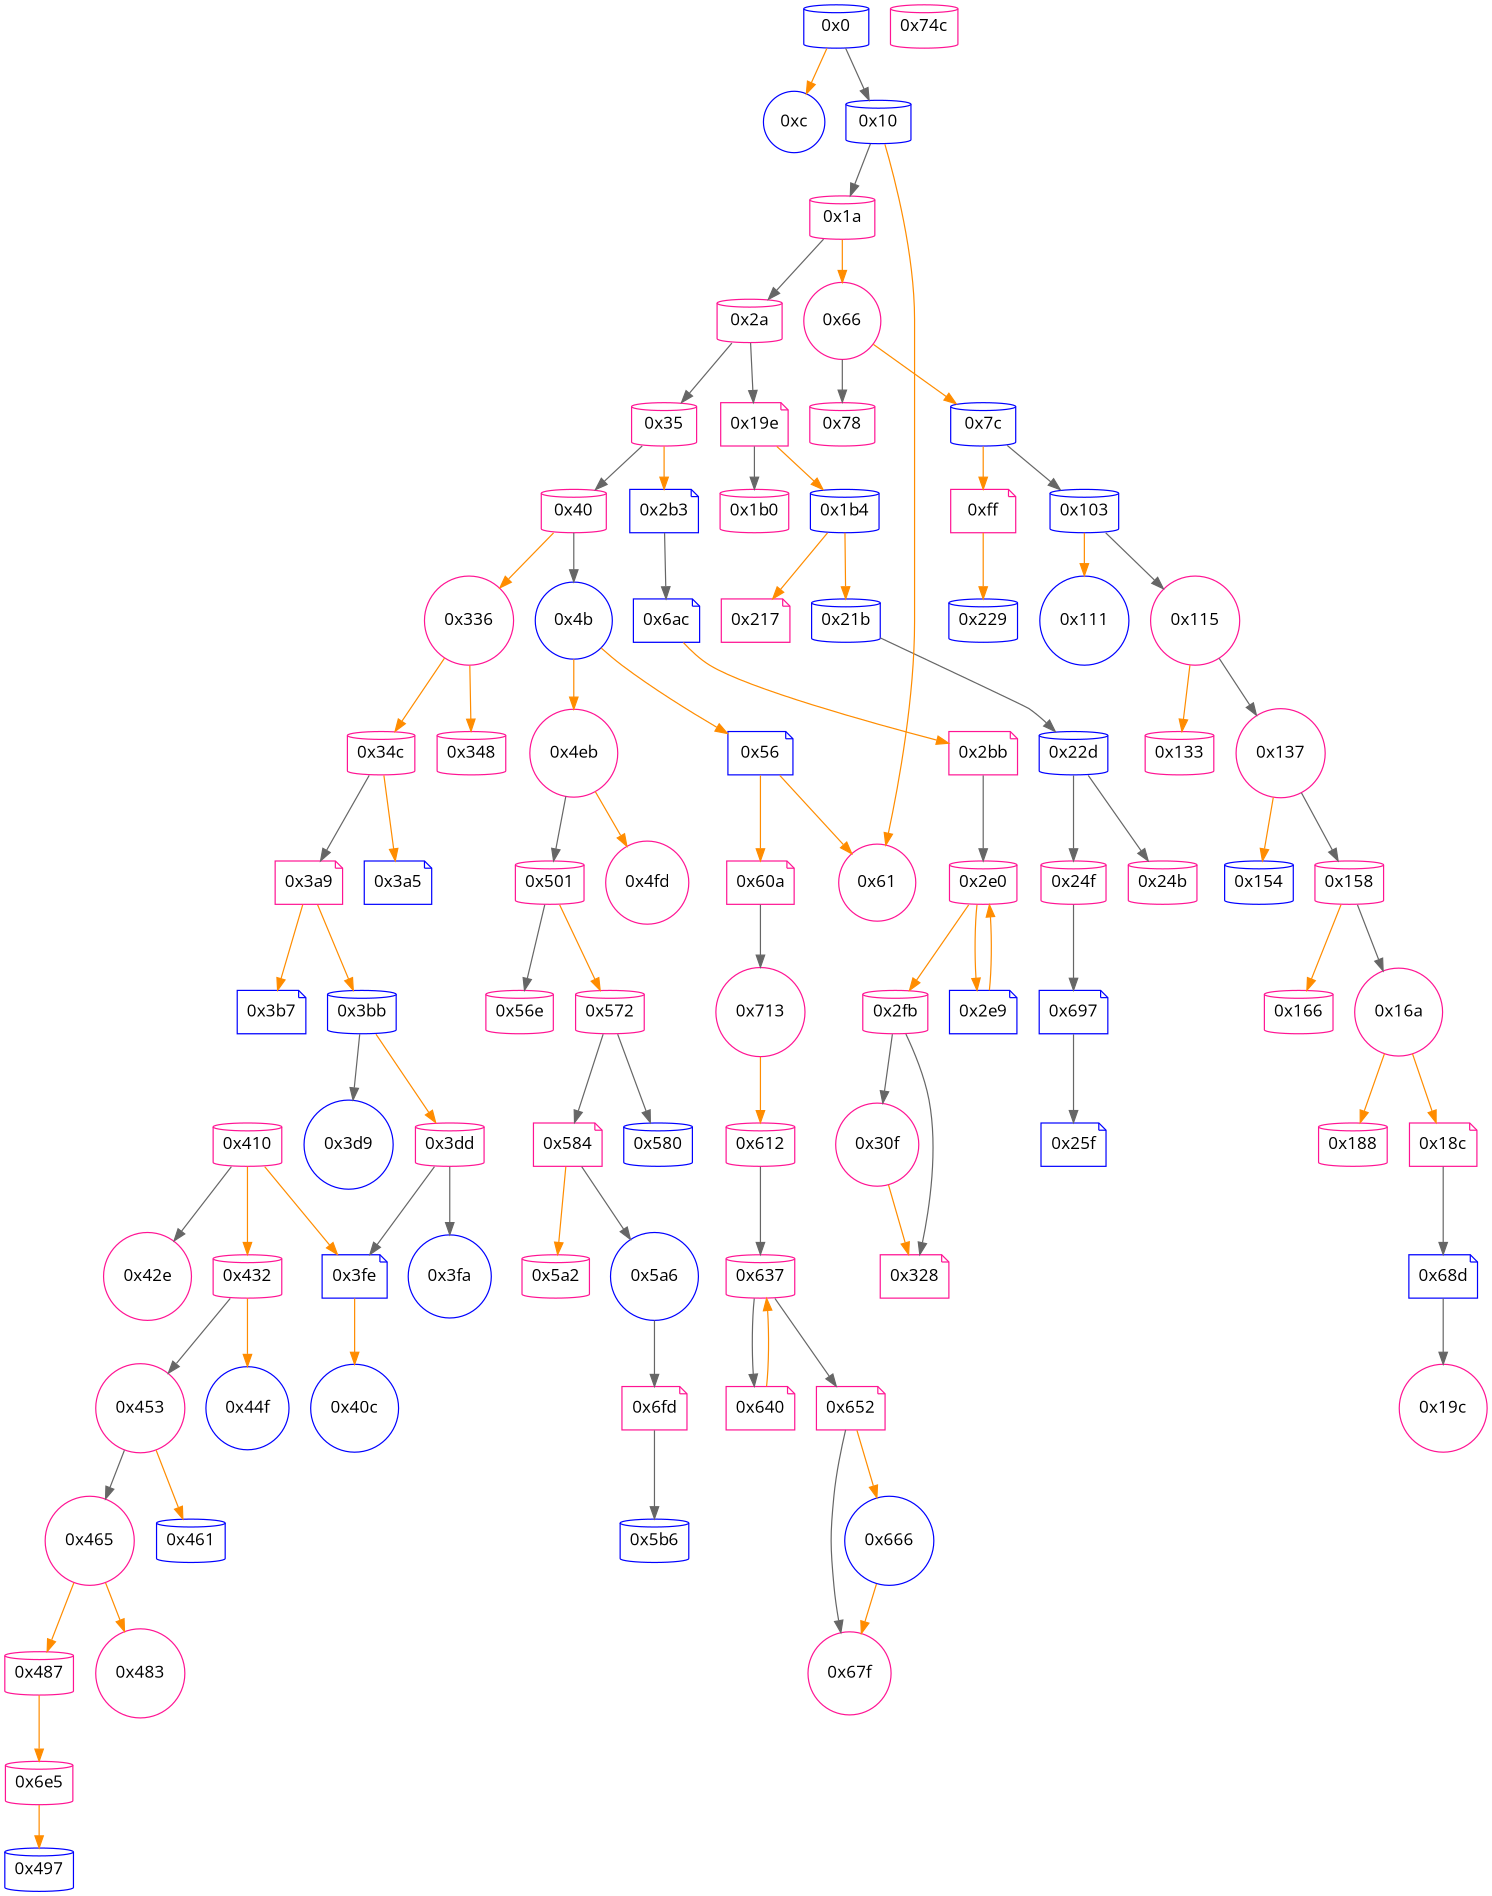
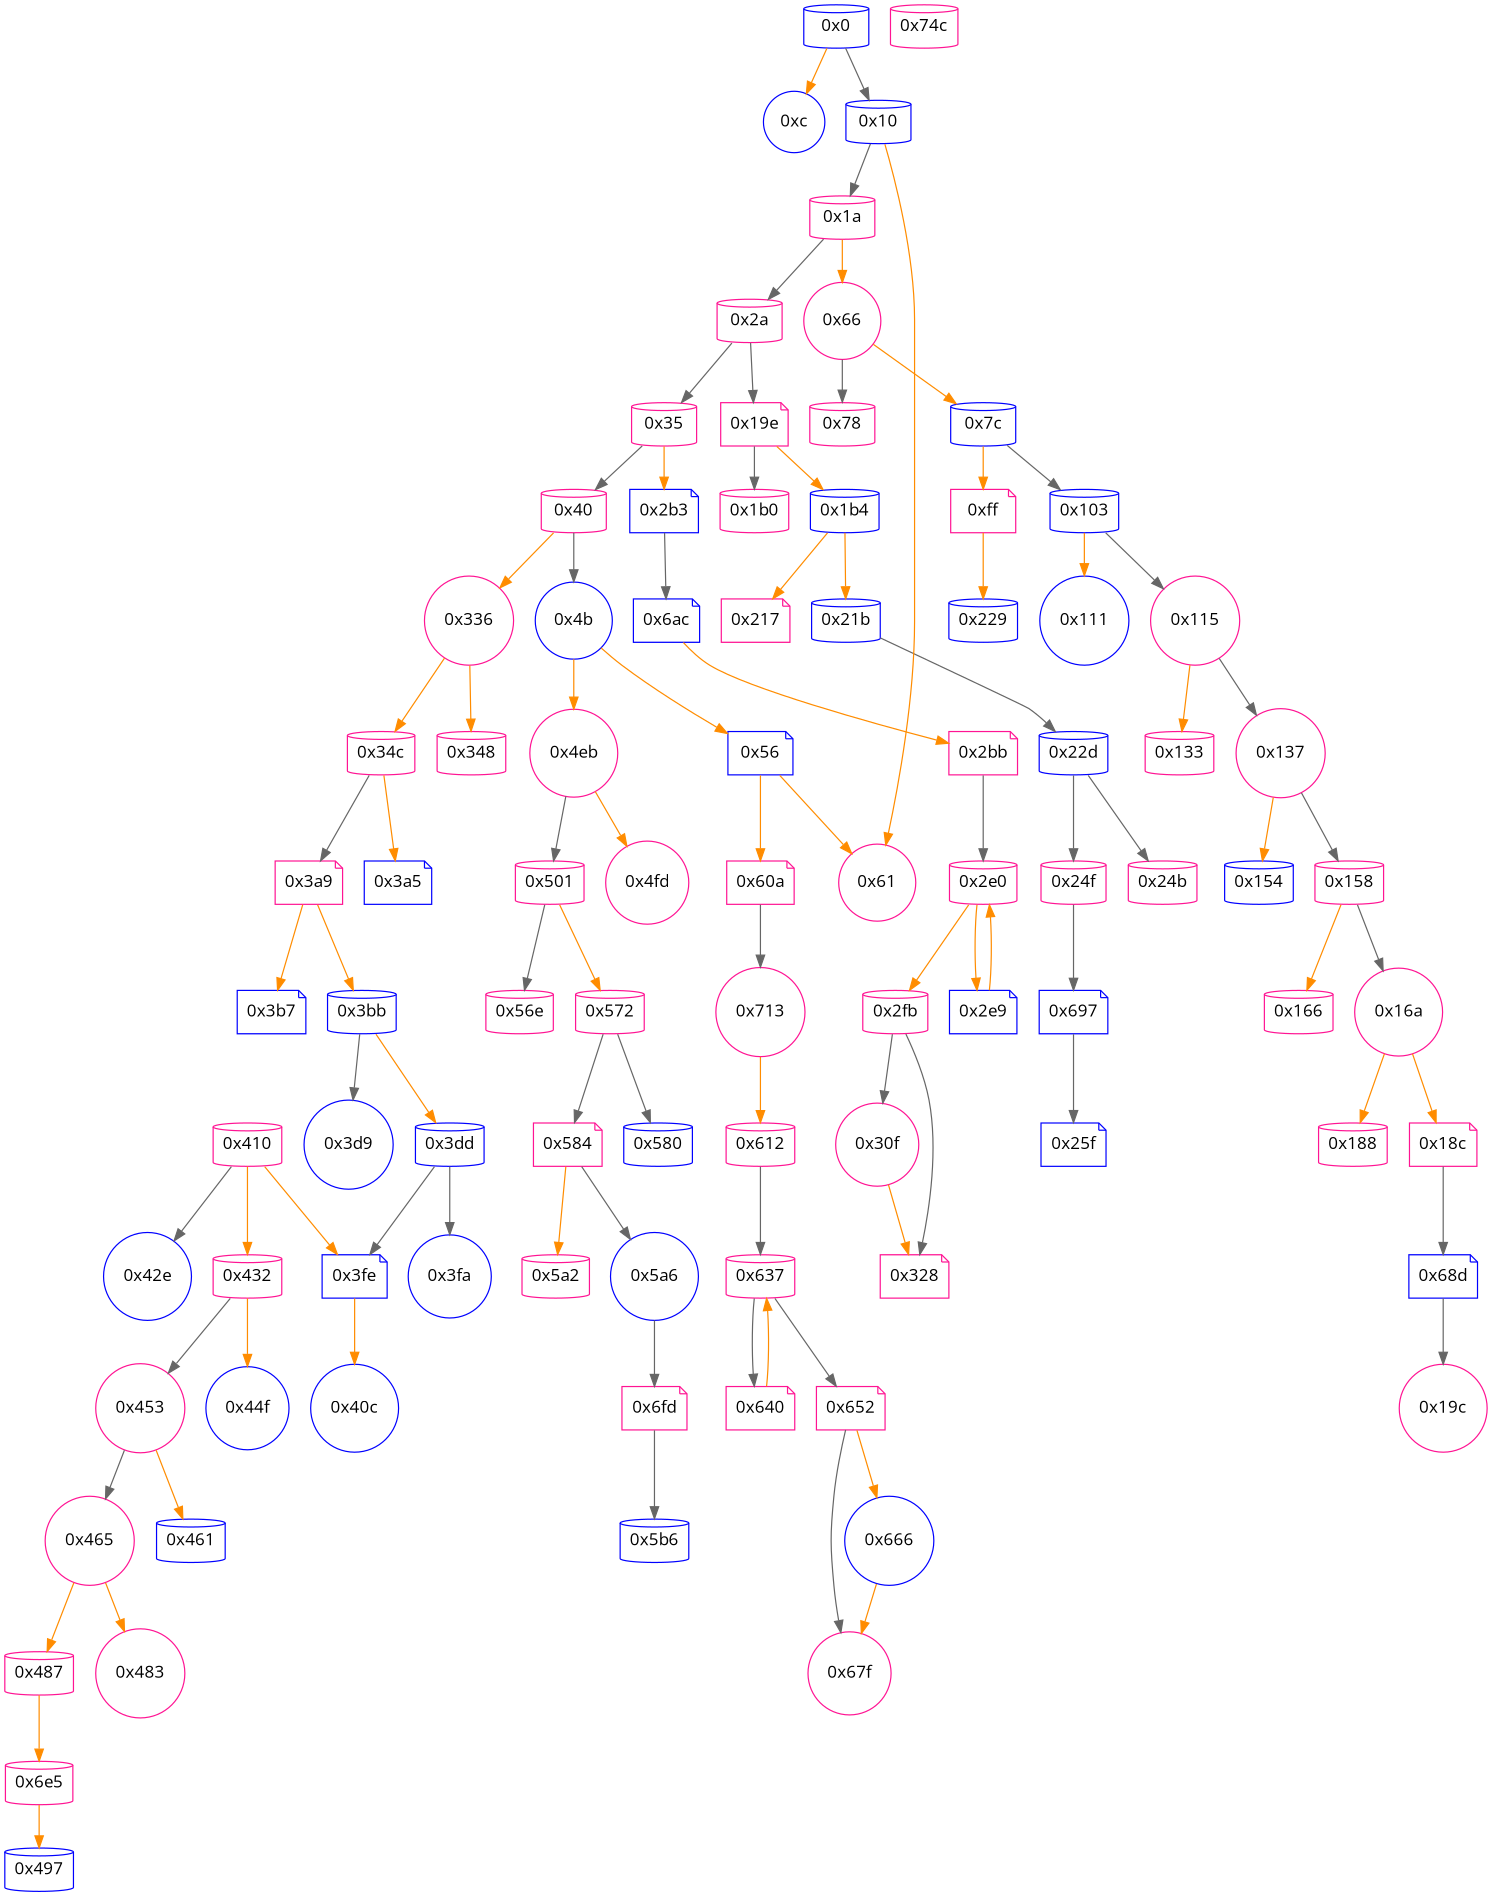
node "0x3dd": color deeppink -> blue
node "0x42e": color deeppink -> blue
